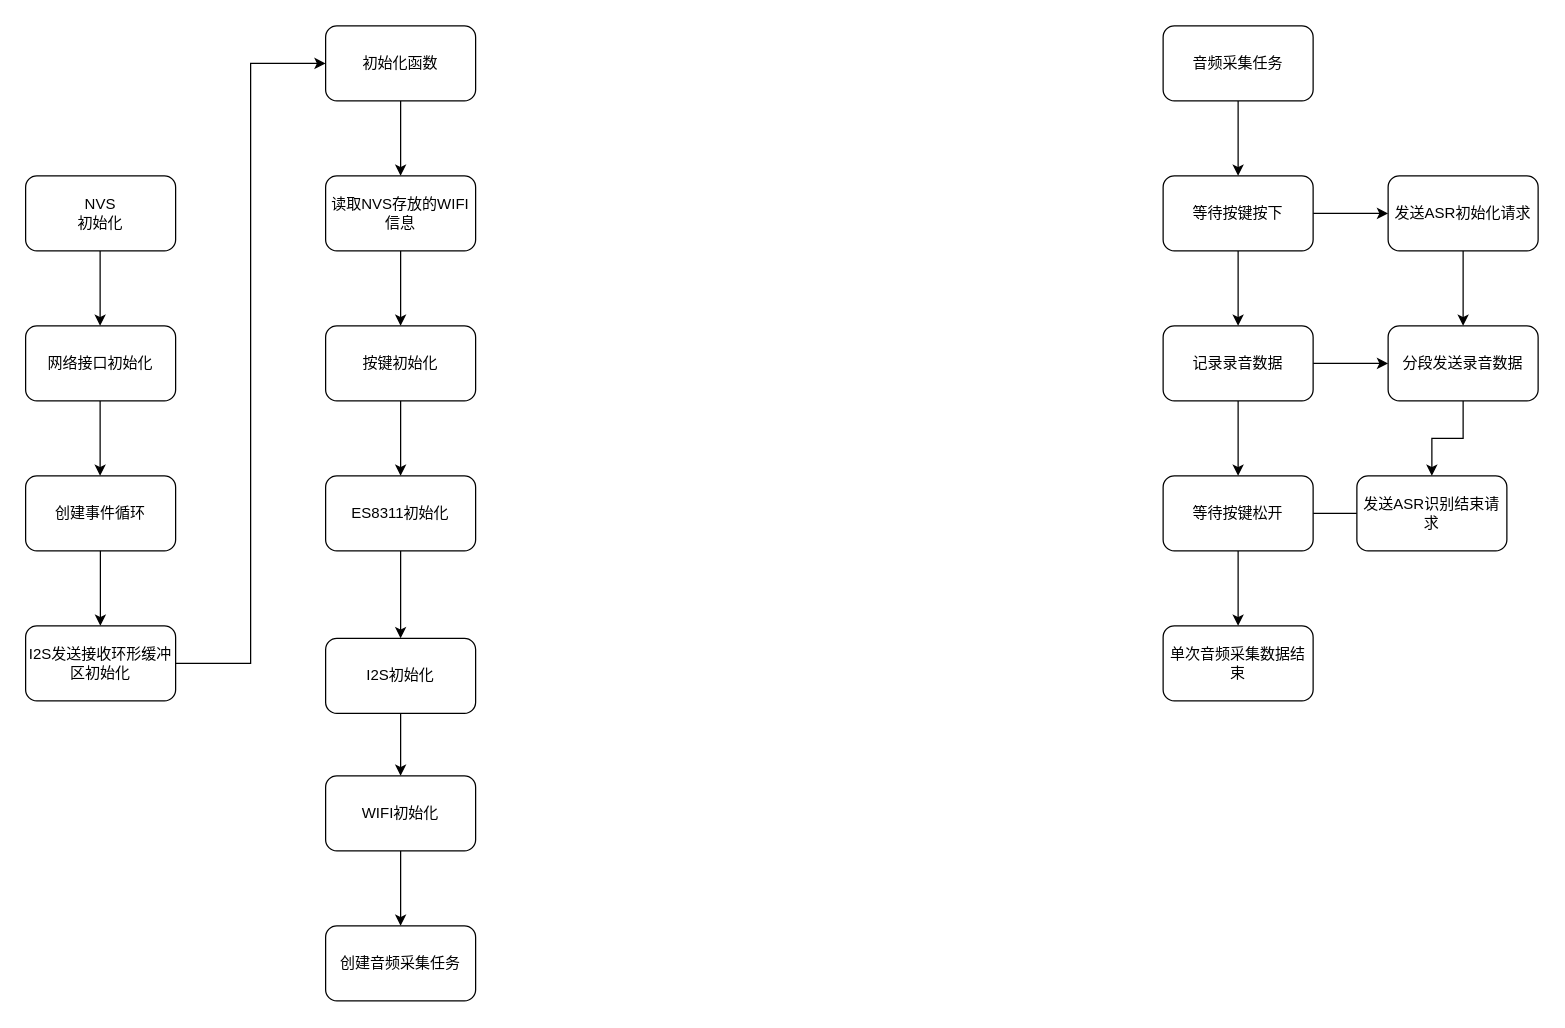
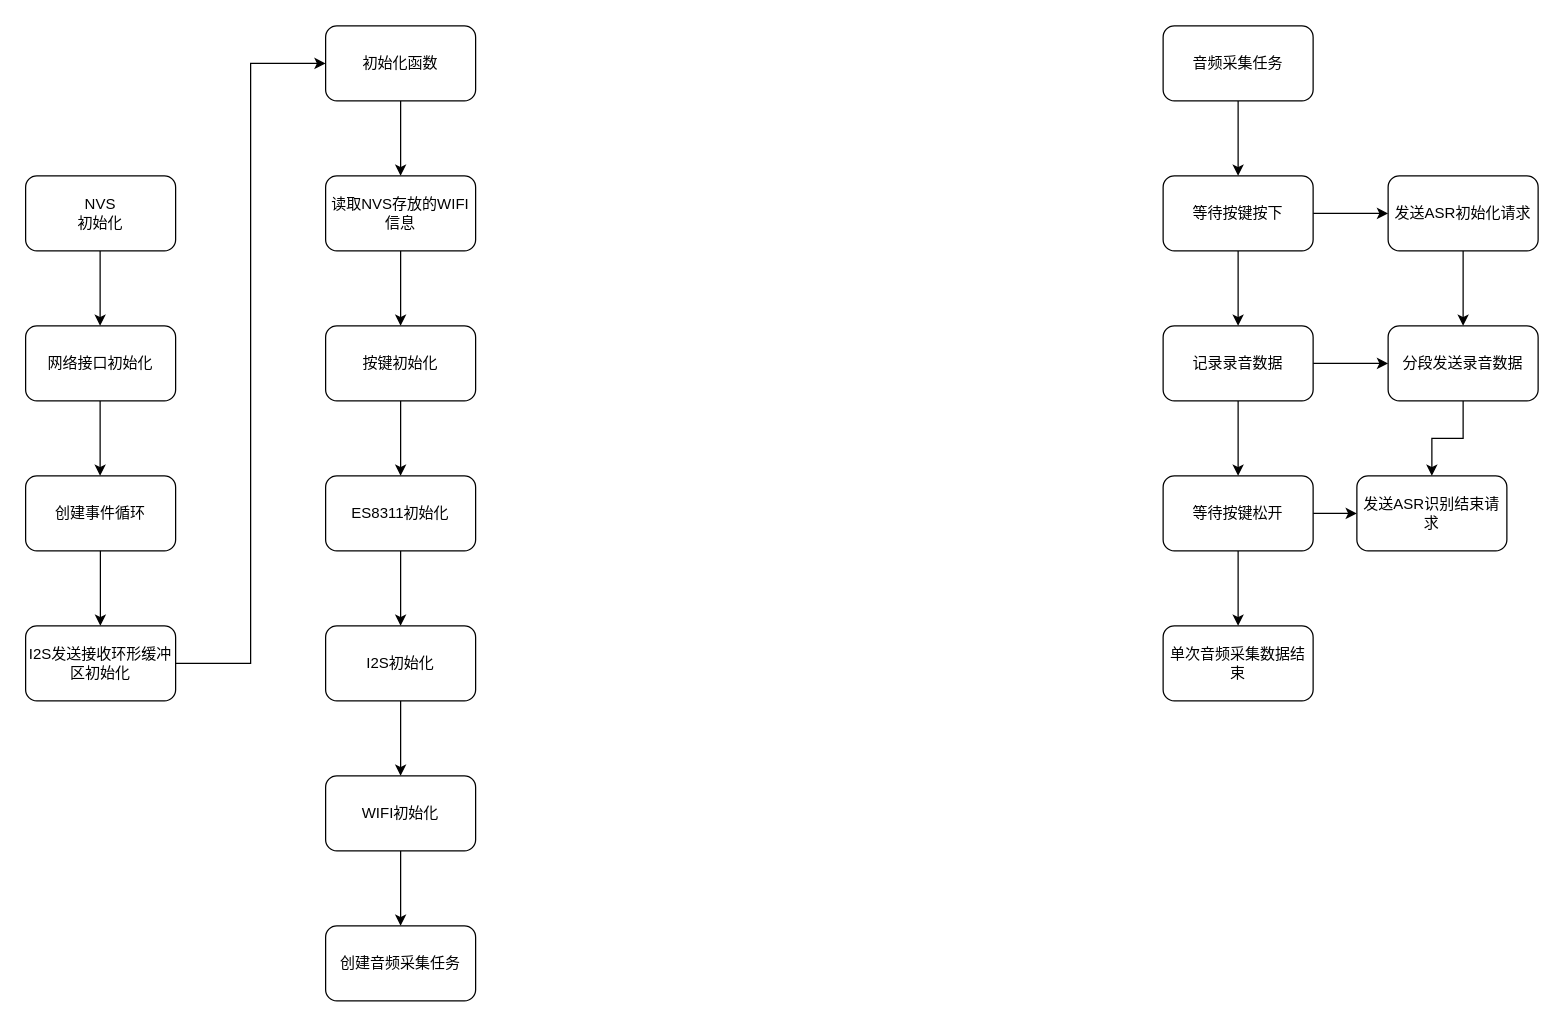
edge "等待按键松开" -- "发送ASR识别结束请求": arrowhead none -> classic
node "I2S初始化": moved (401, 676) -> (401, 663)
